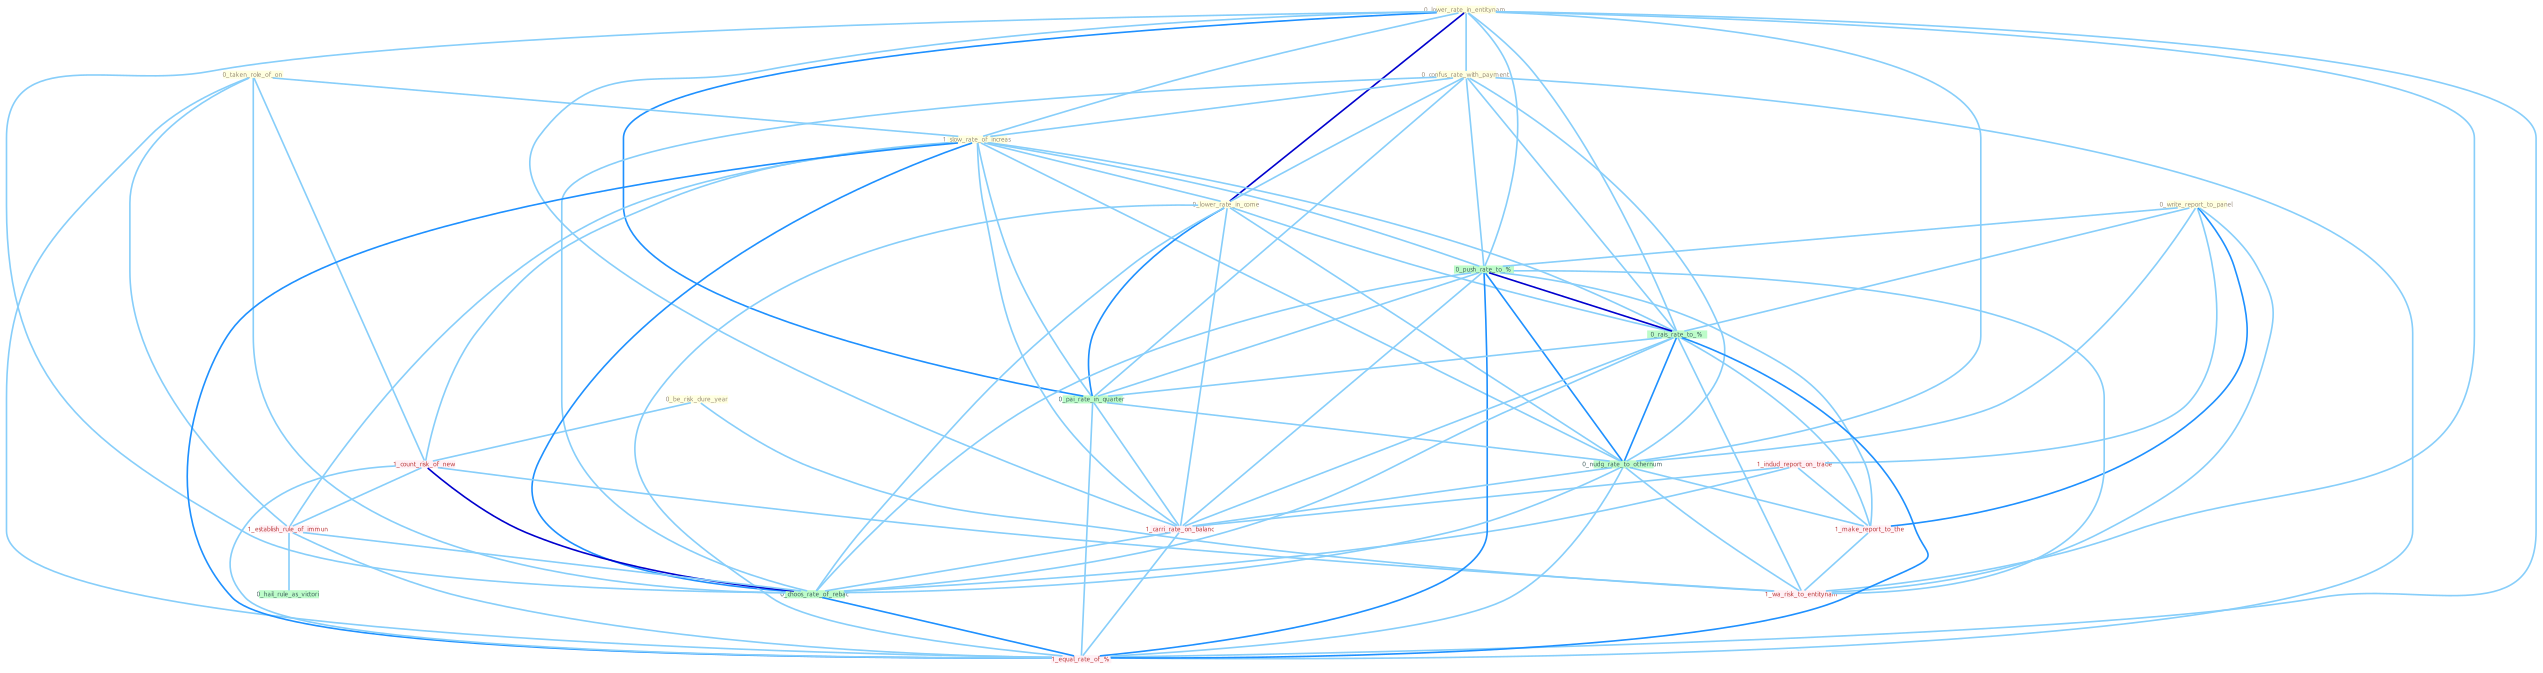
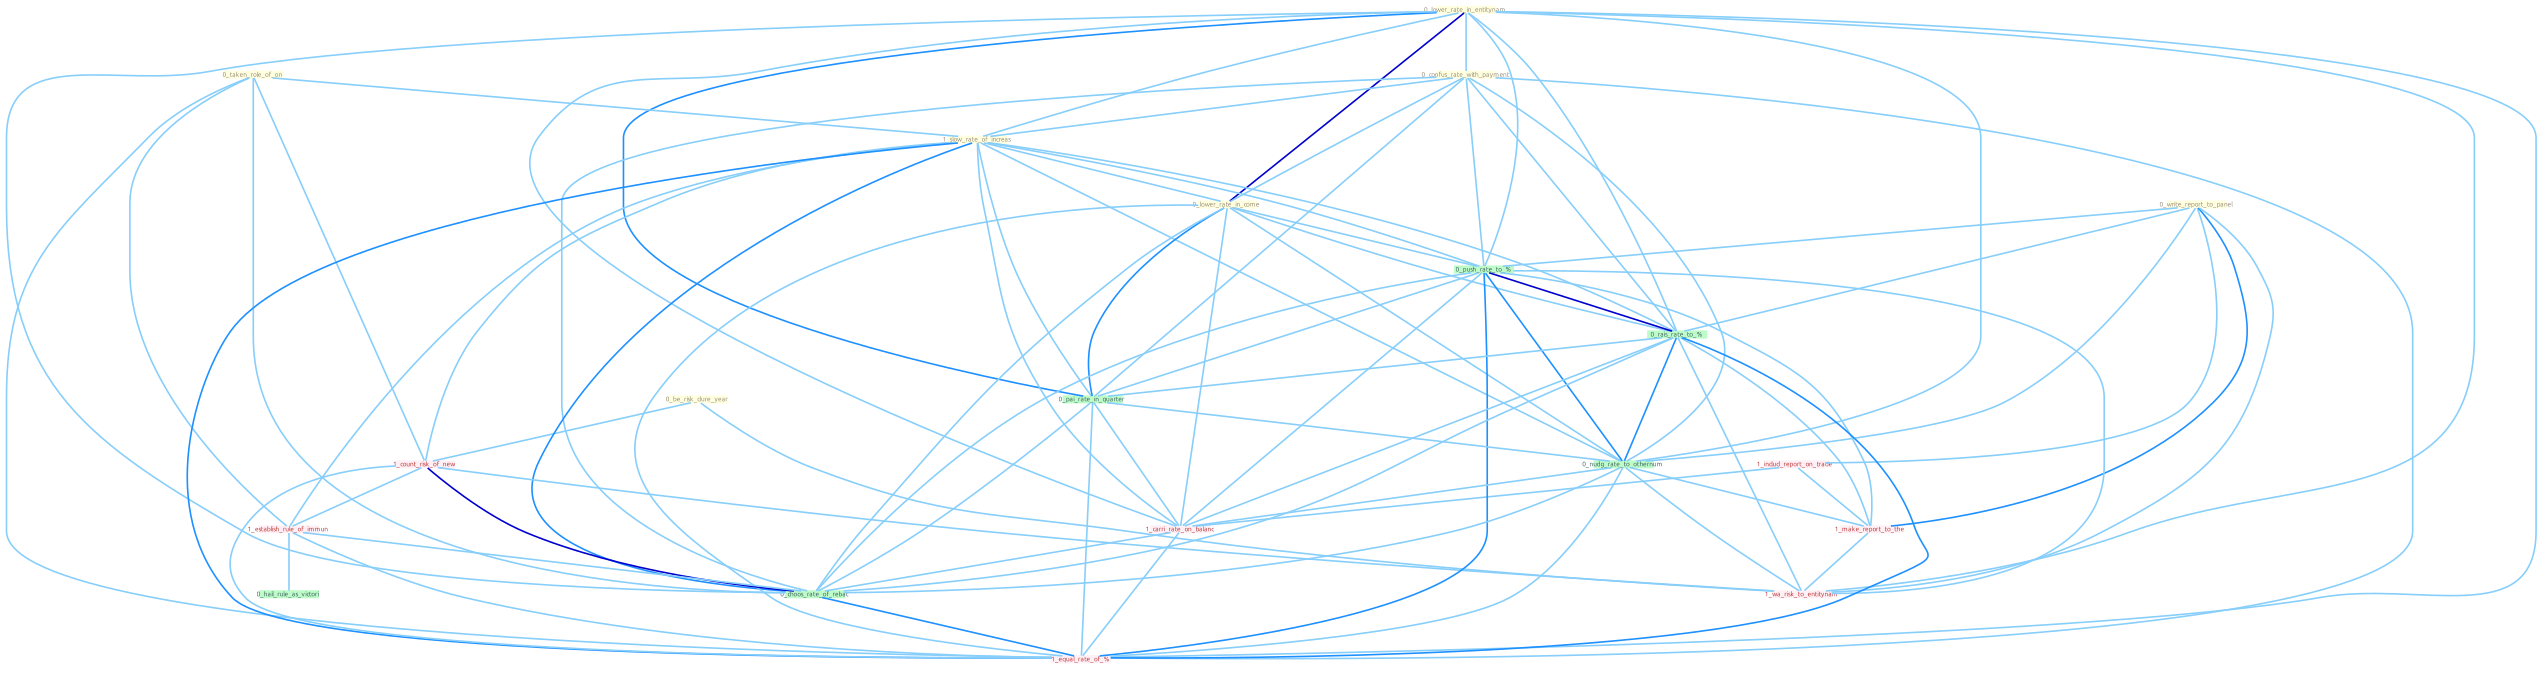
edge "0_lower_rate_in_come" -- "0_push_rate_to_%": added
edge "1_includ_report_on_trade" -- "0_choos_rate_of_rebat": now "0_pai_rate_in_quarter" -- "0_choos_rate_of_rebat"
